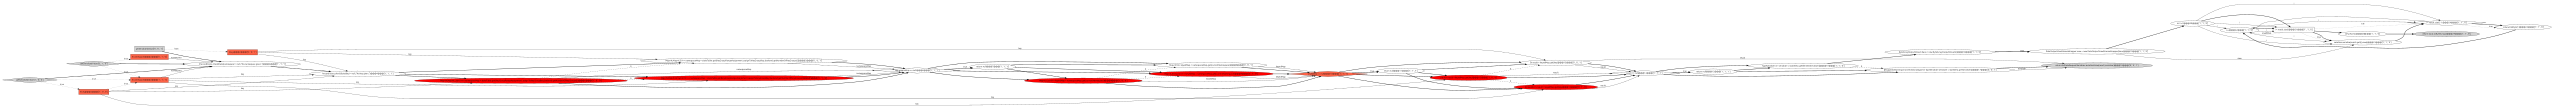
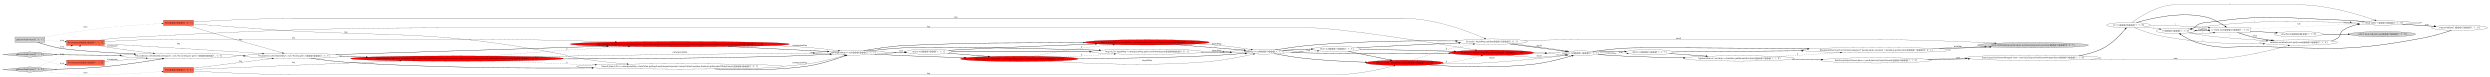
edge "i < result.size() - 1@@@24@@@['1', '1', '0']" -> "i++@@@22@@@['1', '1', '0']": style solid -> bold
node "keyedMap == null@@@10@@@['1', '1', '1']": fillcolor tomato -> white
edge "K key@@@2@@@['1', '0', '0']" -> "N namespace@@@2@@@['1', '1', '1']": now "getSerializedValue['0', '0', '1']" -> "N namespace@@@2@@@['1', '1', '1']"
